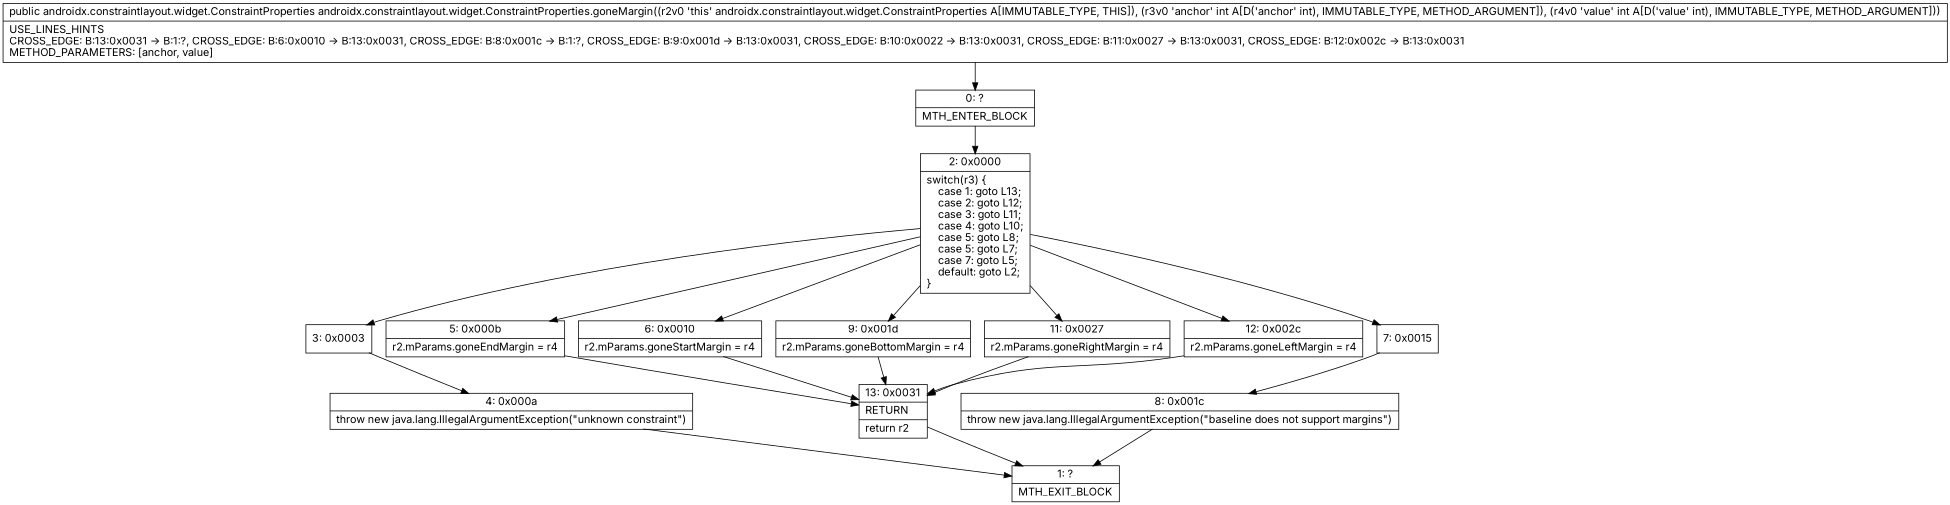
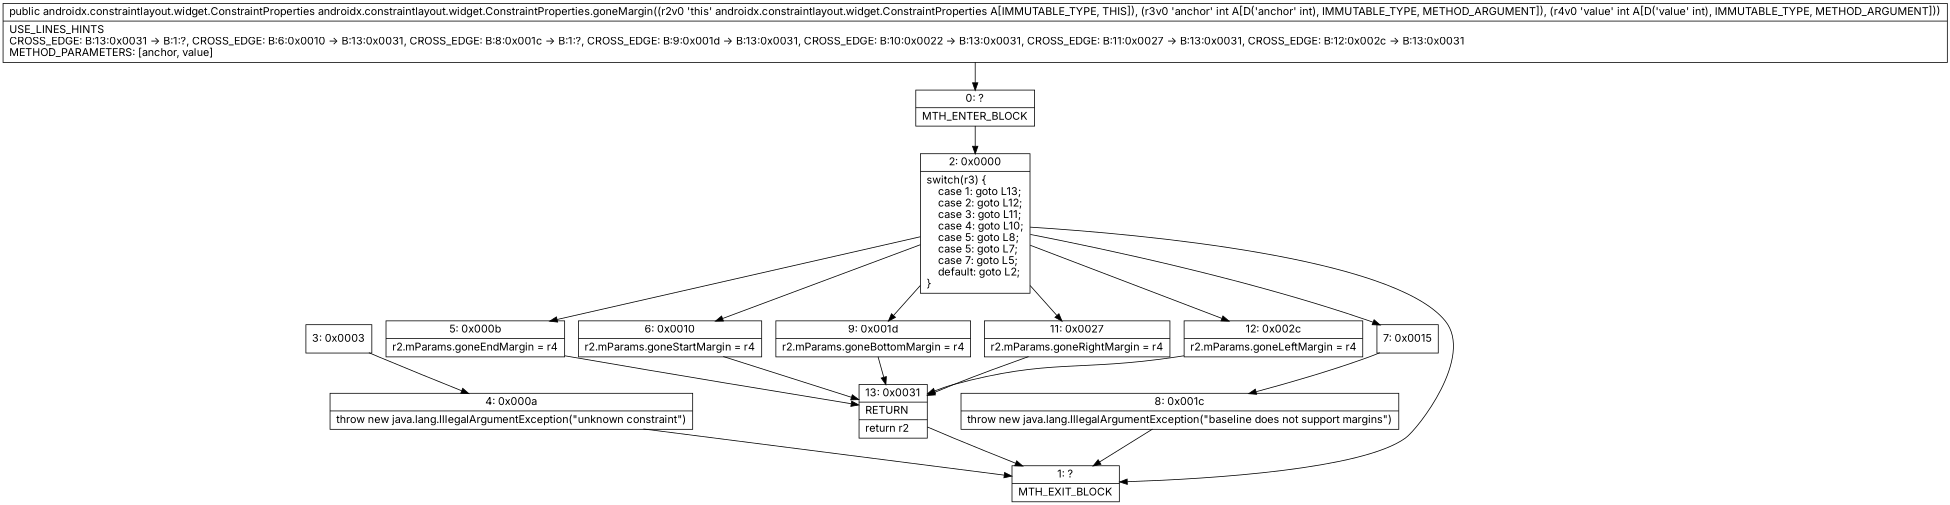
edge "2: 0x0000" -> "3: 0x0003": now "2: 0x0000" -> "1: ?"
